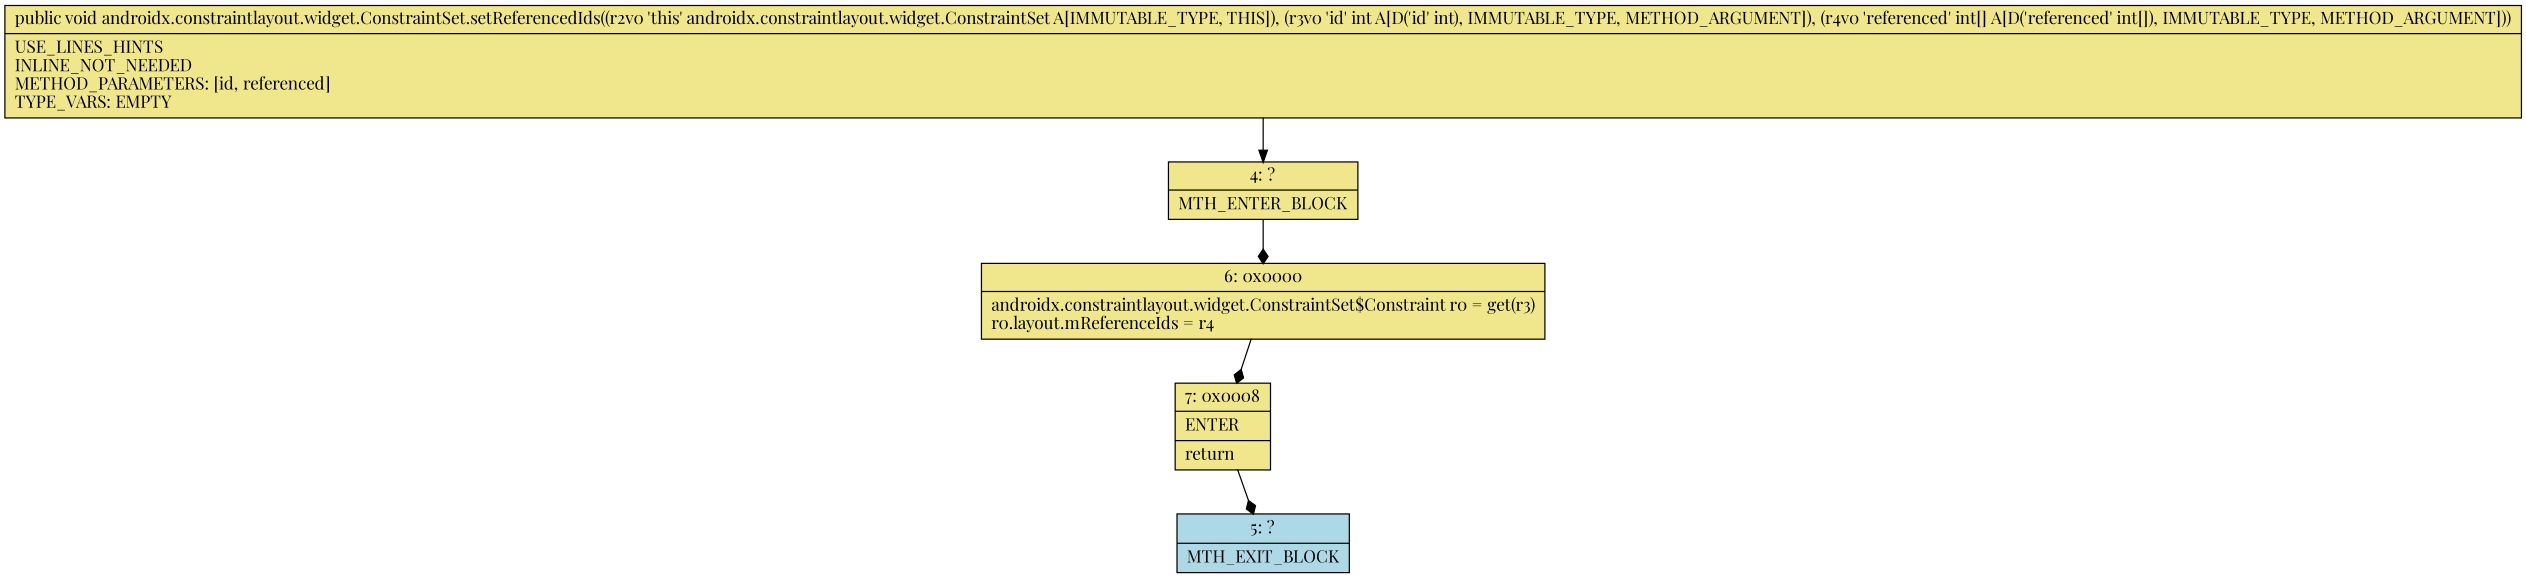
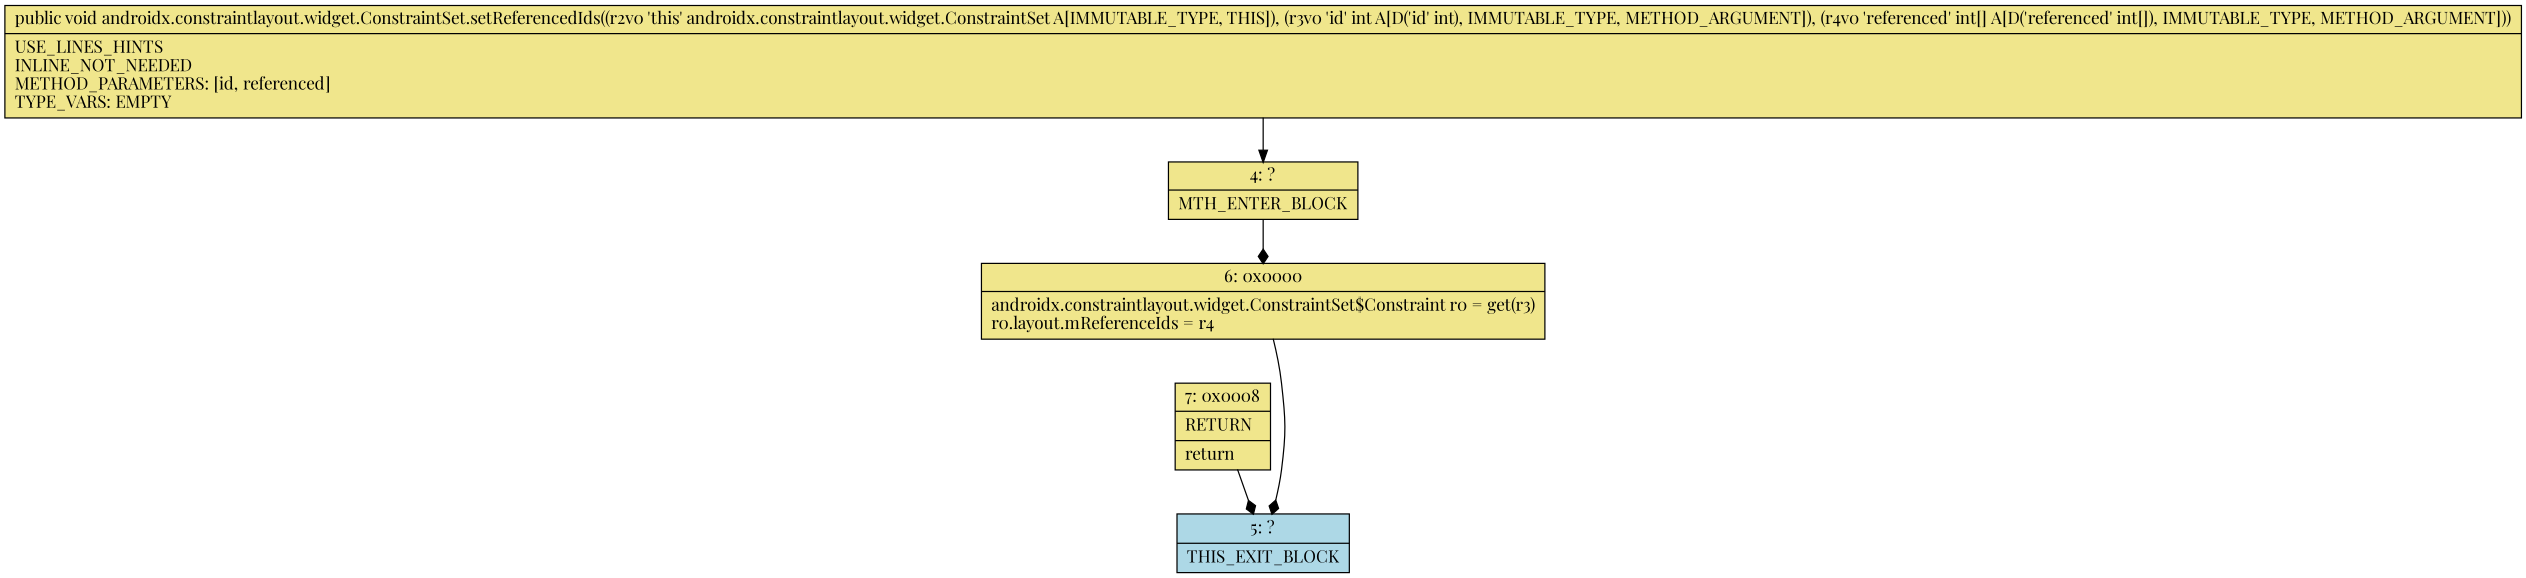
edge "6: 0x0000" -> "7: 0x0008": now "6: 0x0000" -> "5: ?"
node "7: 0x0008": text "ENTER" -> "RETURN"
node "5: ?": text "MTH_EXIT_BLOCK" -> "THIS_EXIT_BLOCK"
